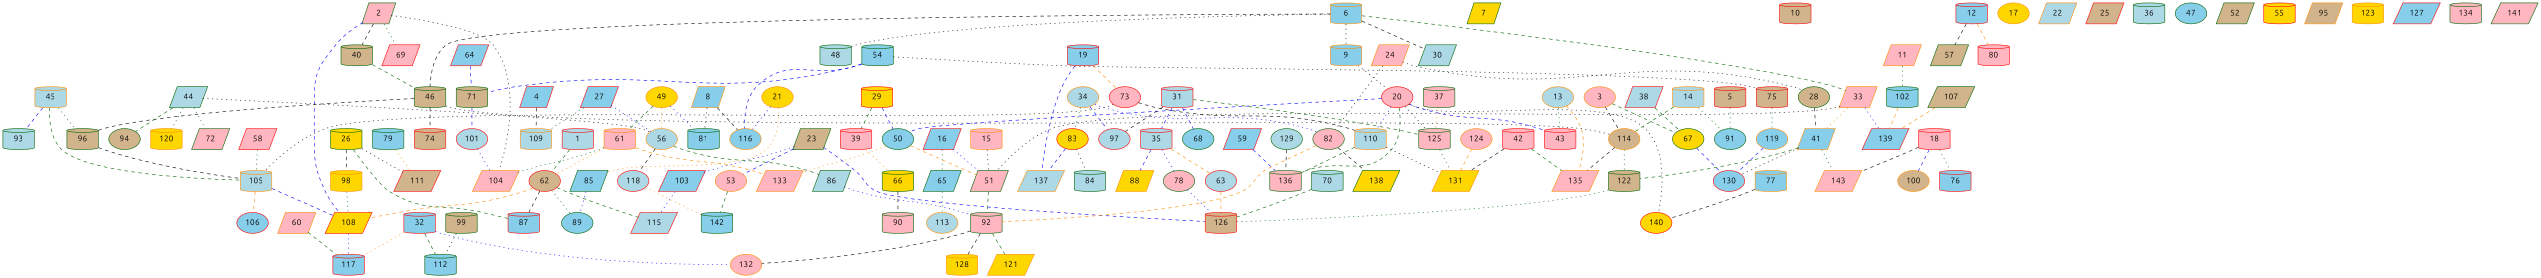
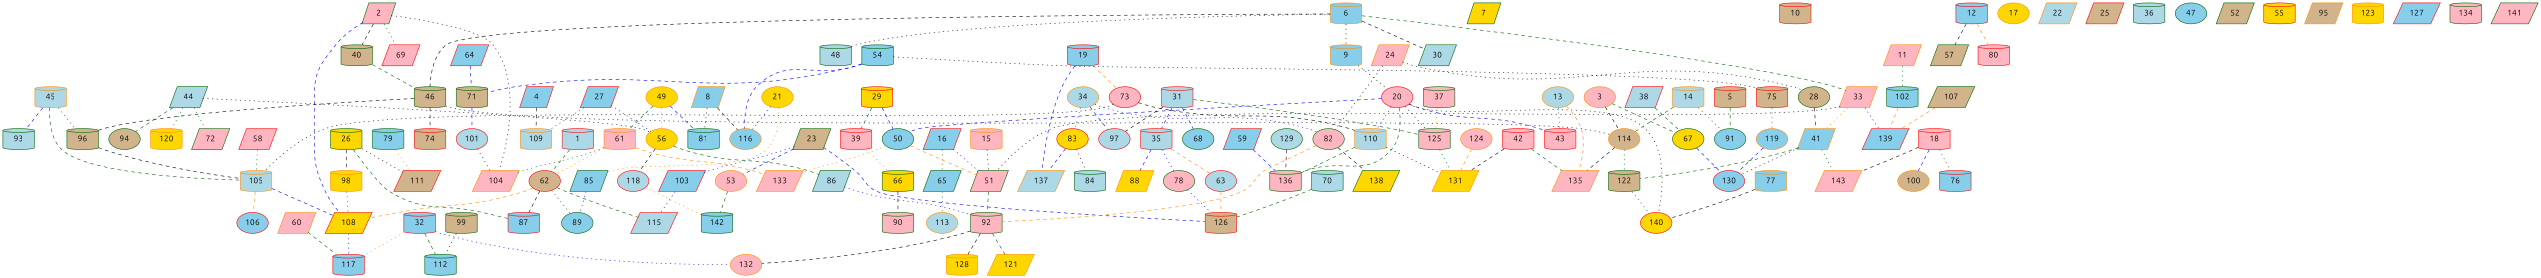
edge "49" -- "81": style dotted -> dashed
edge "5" -- "91": style dotted -> dashed
node "56": fillcolor lightblue -> gold
edge "122" -- "126": now "122" -- "140"
